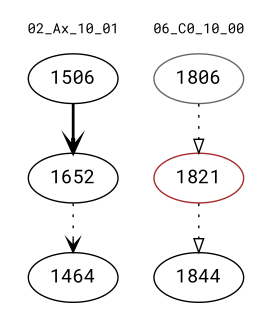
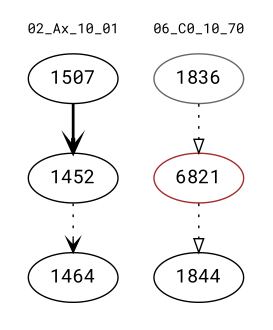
cluster "06_C0_10_00": label "06_C0_10_00" -> "06_C0_10_70"
node "1506": label "1506" -> "1507"
node "1806": label "1806" -> "1836"
node "1652": label "1652" -> "1452"
node "1821": label "1821" -> "6821"
